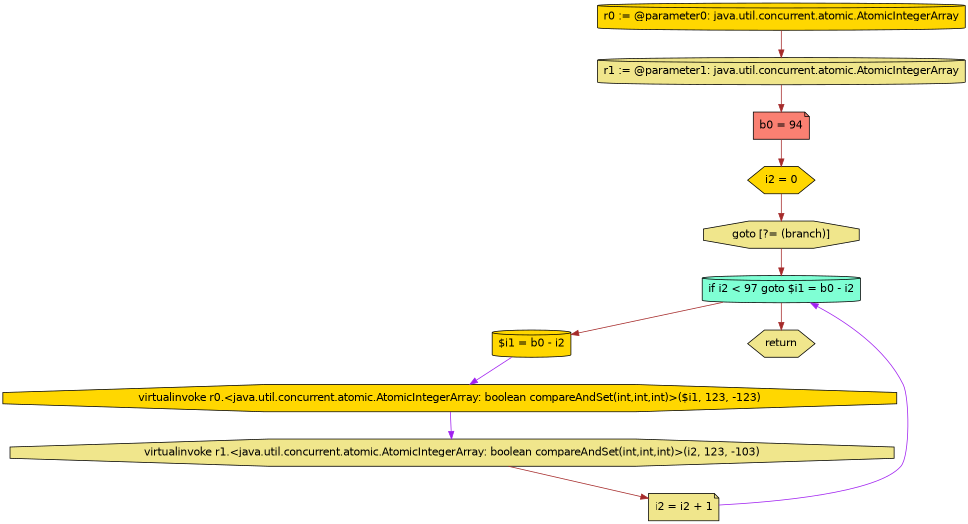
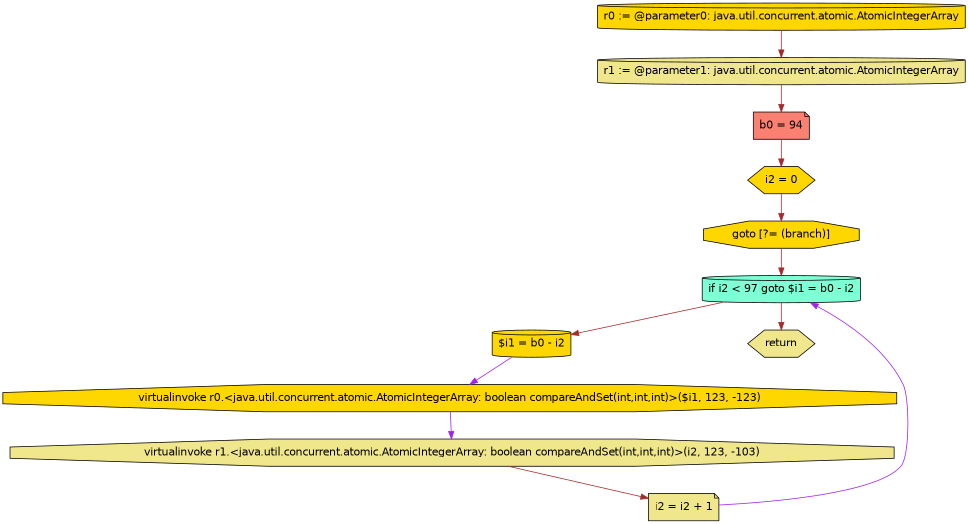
node "goto [?= (branch)]": fillcolor khaki -> gold
